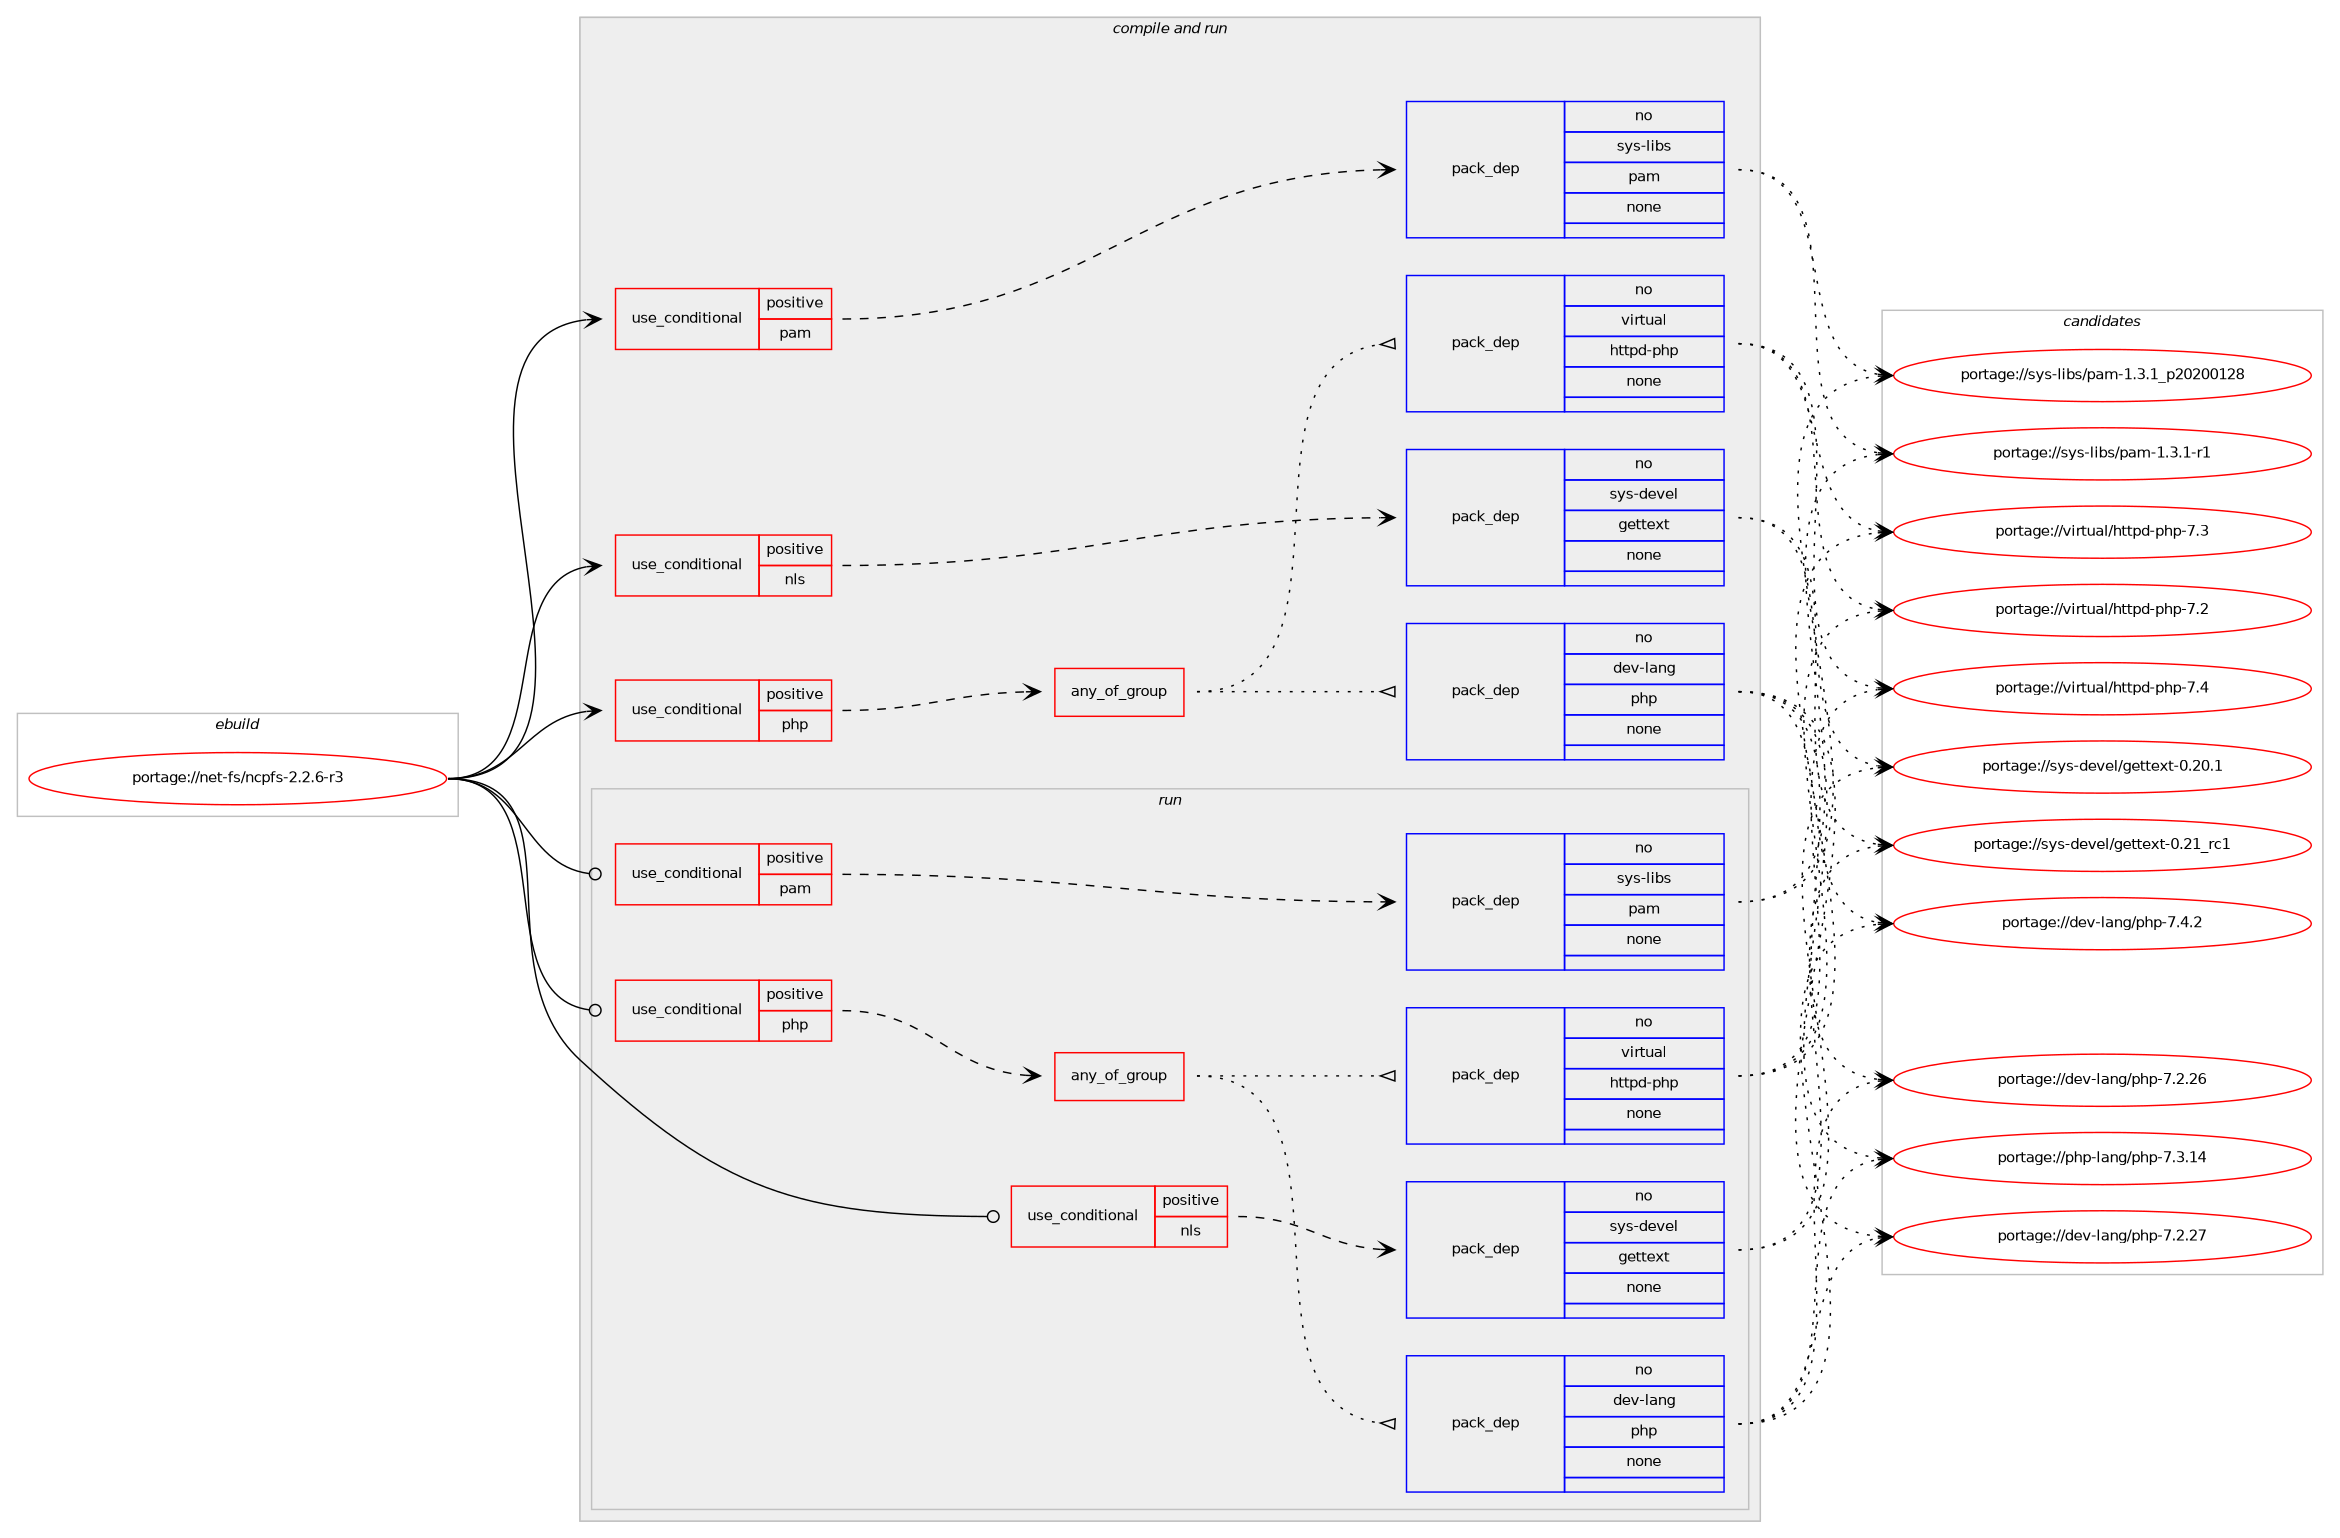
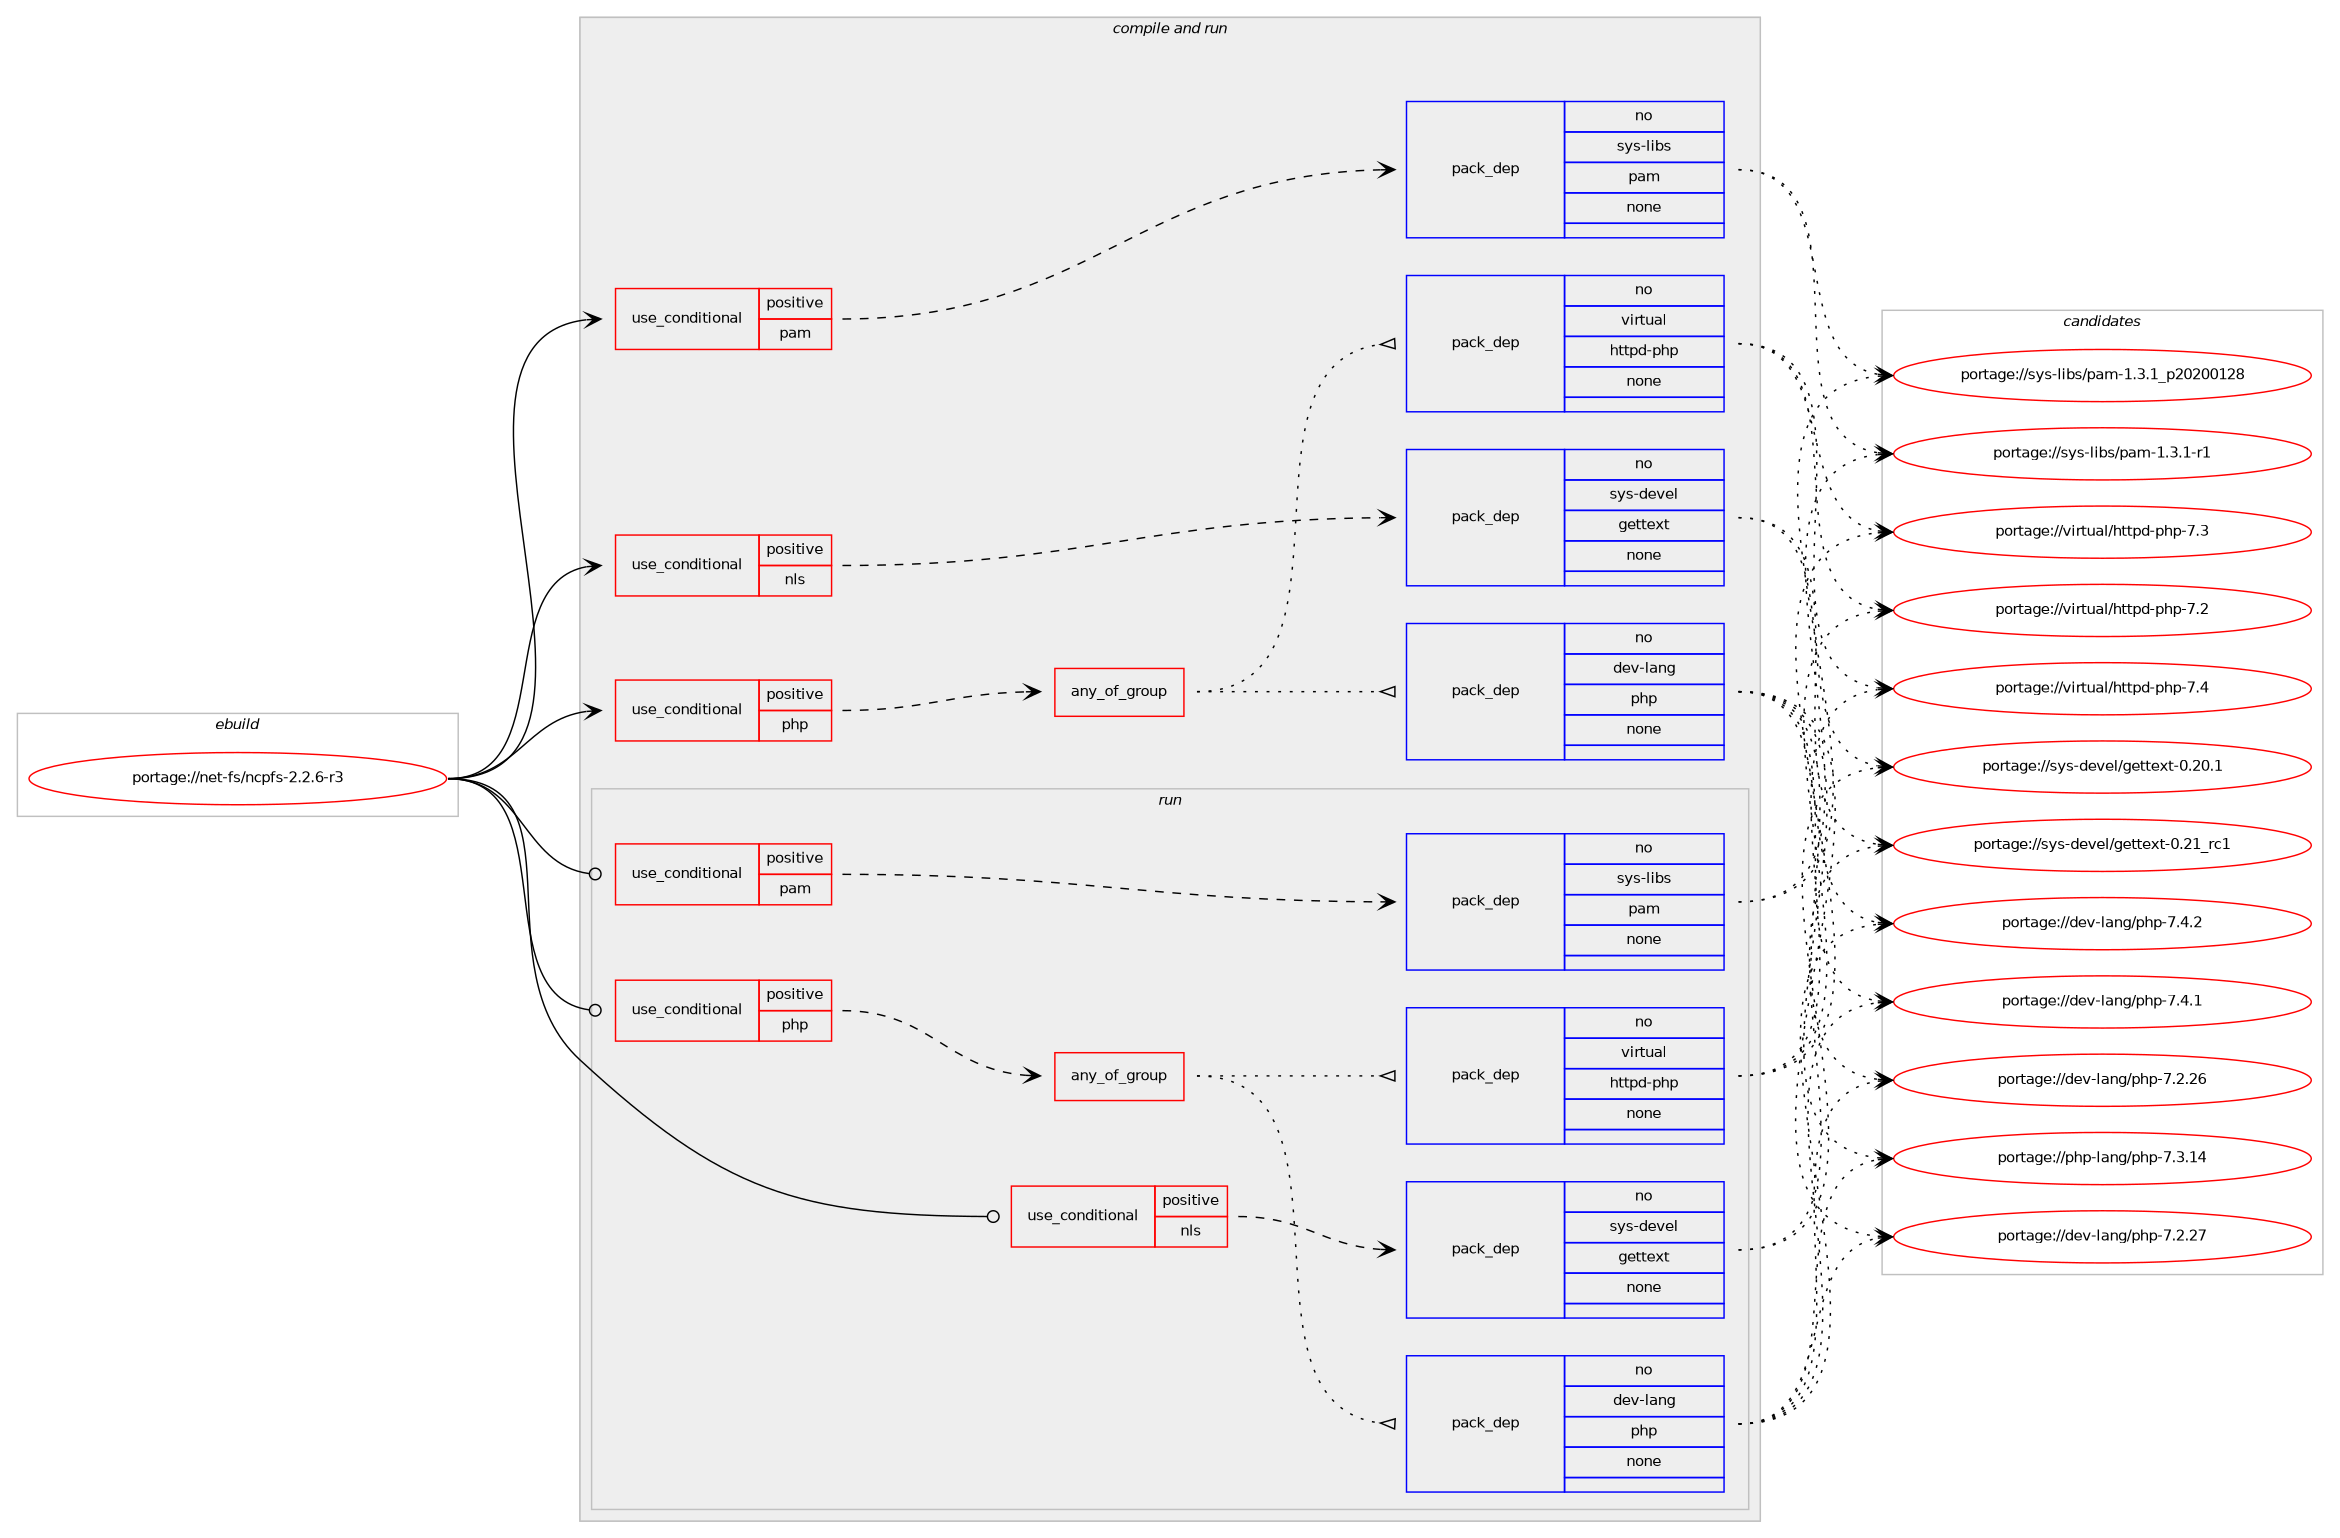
node "portage://dev-lang/php-7.4.1": added
